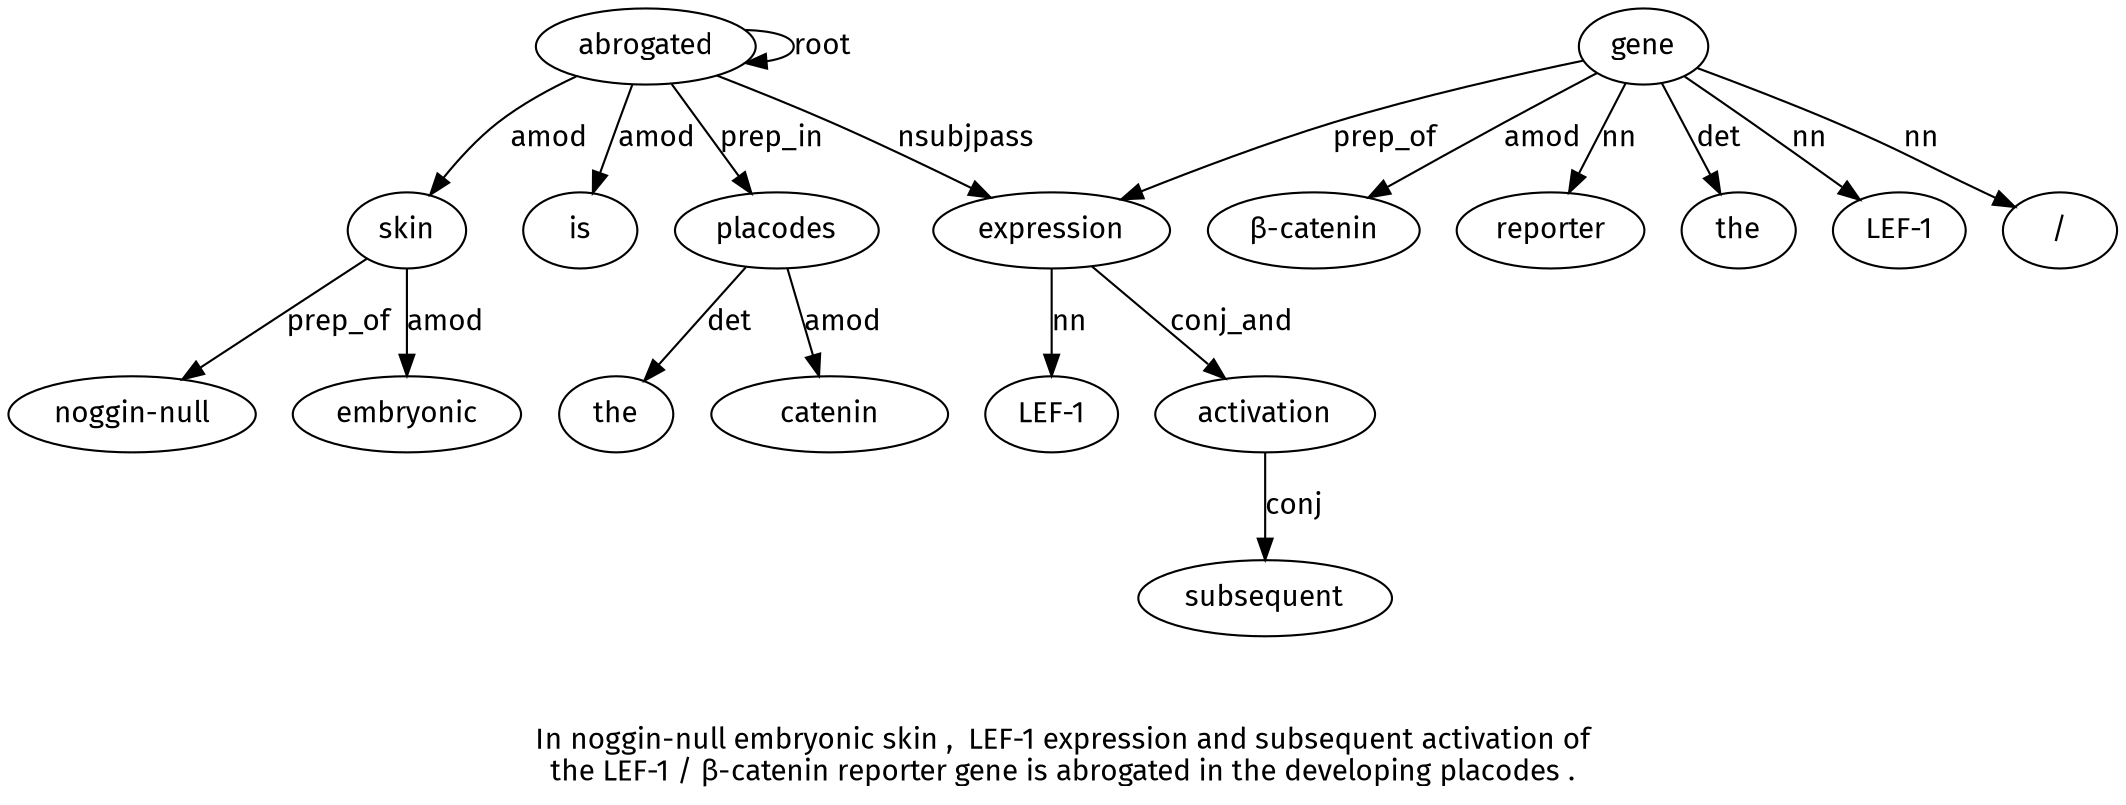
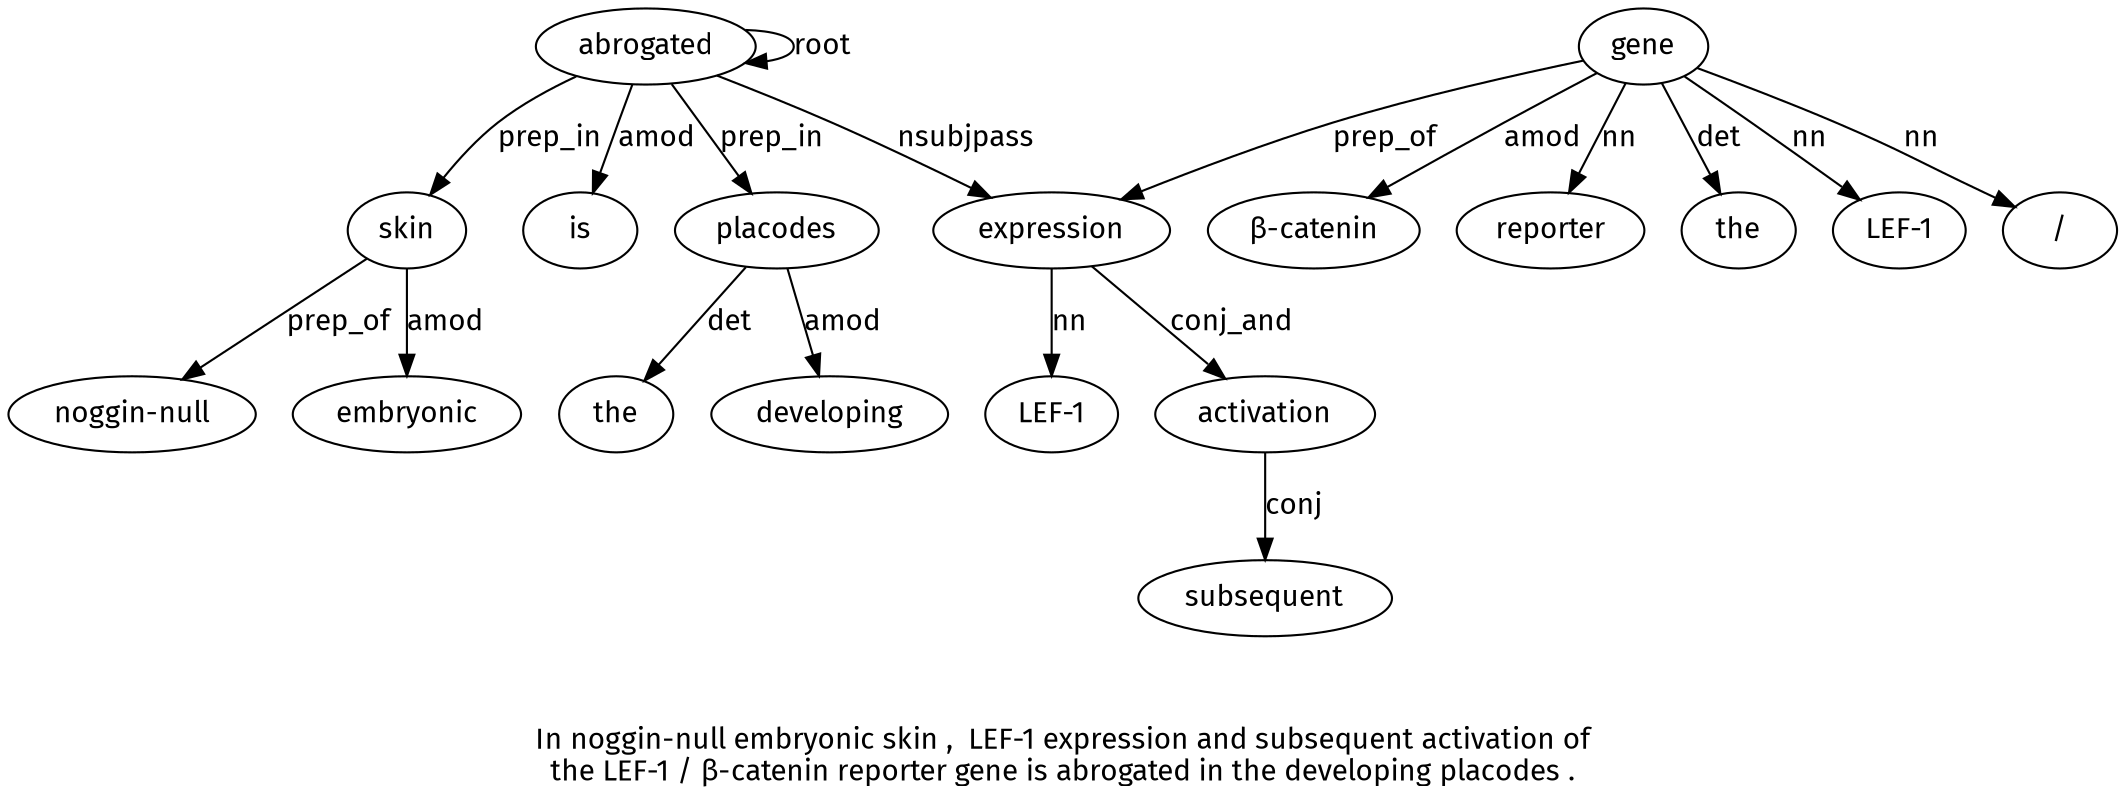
edge "abrogated" -> "skin": label "amod" -> "prep_in"
node "catenin": label "catenin" -> "developing"
